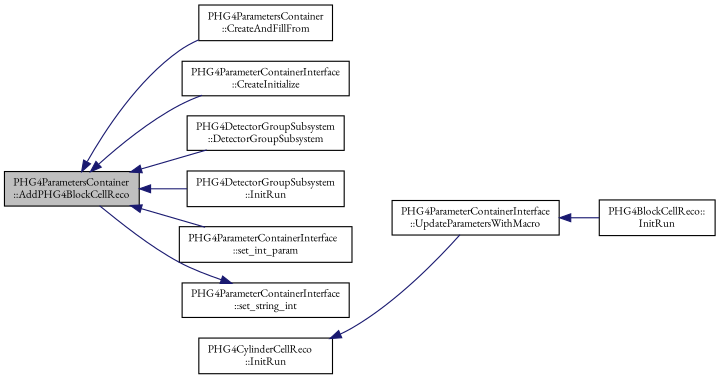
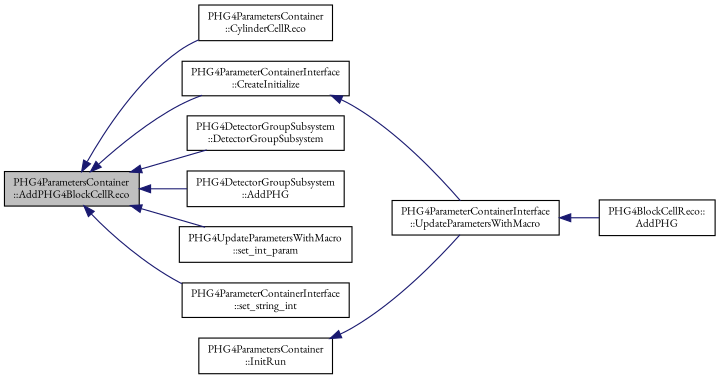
node "PHG4ParametersContainer ::CreateAndFillFrom": label "PHG4ParametersContainer ::CreateAndFillFrom" -> "PHG4ParametersContainer ::CylinderCellReco"
edge "PHG4ParameterContainerInterface ::UpdateParametersWithMacro" -> "PHG4ParameterContainerInterface ::CreateInitialize": added
node "PHG4DetectorGroupSubsystem ::InitRun": label "PHG4DetectorGroupSubsystem ::InitRun" -> "PHG4DetectorGroupSubsystem ::AddPHG"
node "PHG4BlockCellReco:: InitRun": label "PHG4BlockCellReco:: InitRun" -> "PHG4BlockCellReco:: AddPHG"
node "PHG4ParameterContainerInterface ::set_int_param": label "PHG4ParameterContainerInterface ::set_int_param" -> "PHG4UpdateParametersWithMacro ::set_int_param"
edge "PHG4ParametersContainer ::AddPHG4BlockCellReco" -> "PHG4ParameterContainerInterface ::set_string_int": reversed
node "PHG4CylinderCellReco ::InitRun": label "PHG4CylinderCellReco ::InitRun" -> "PHG4ParametersContainer ::InitRun"
